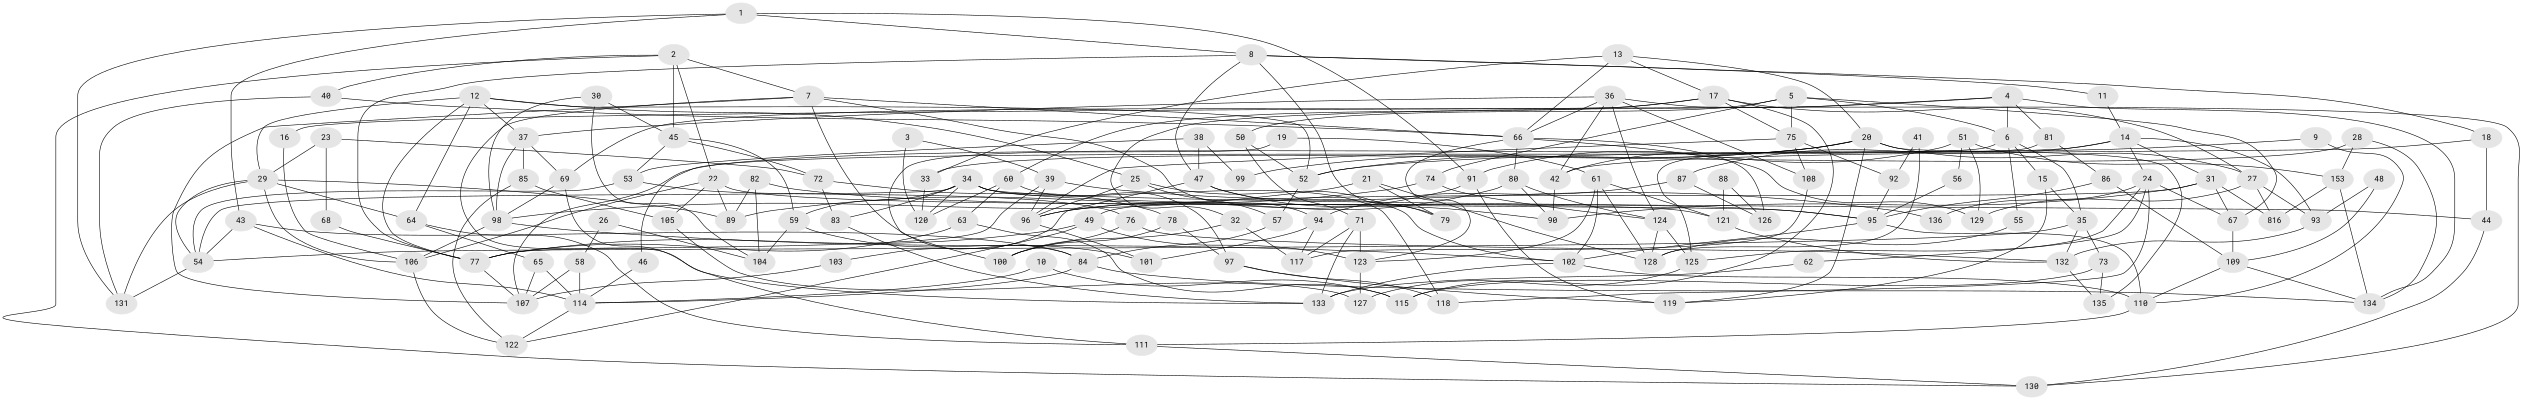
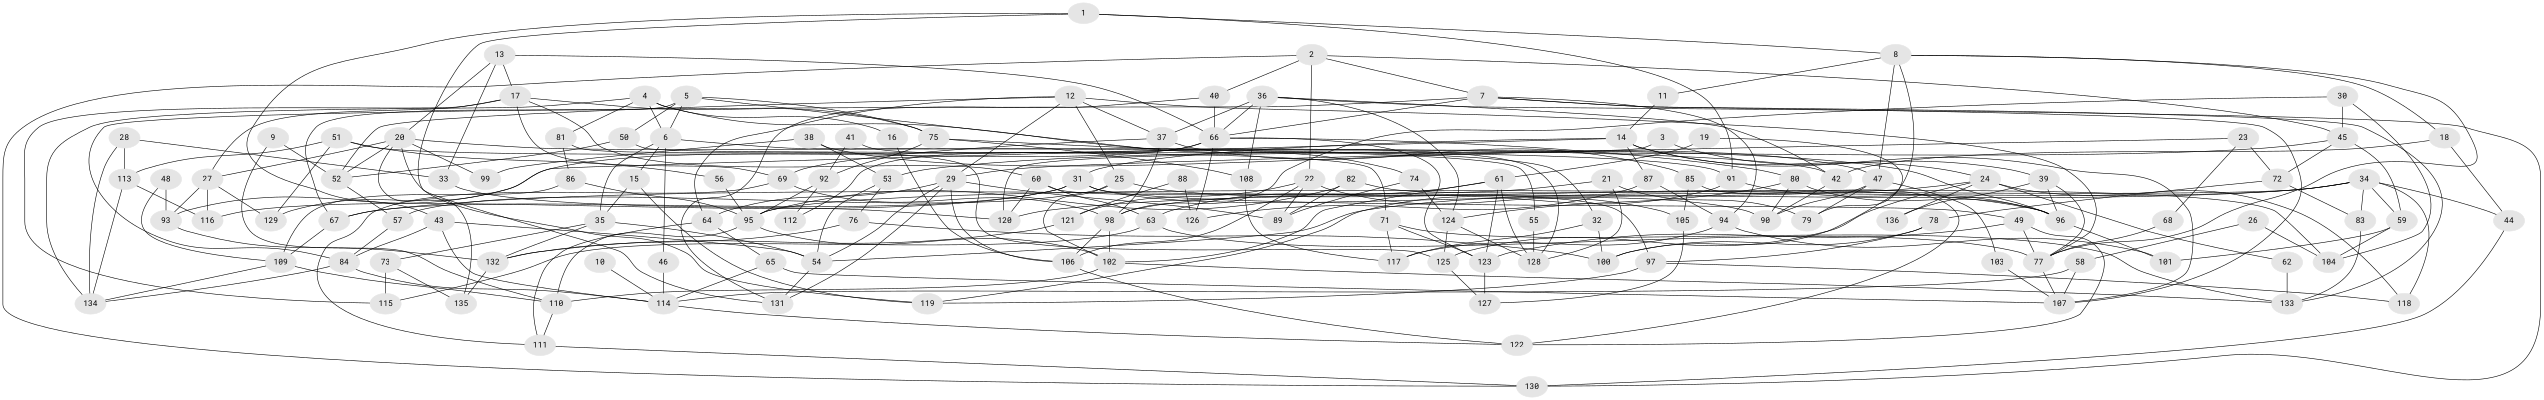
node "153": label "153" -> "113"
edge "61" -- "121": now "61" -- "63"
node "112": added
node "816": label "816" -> "116"
edge "10" -- "115": removed
